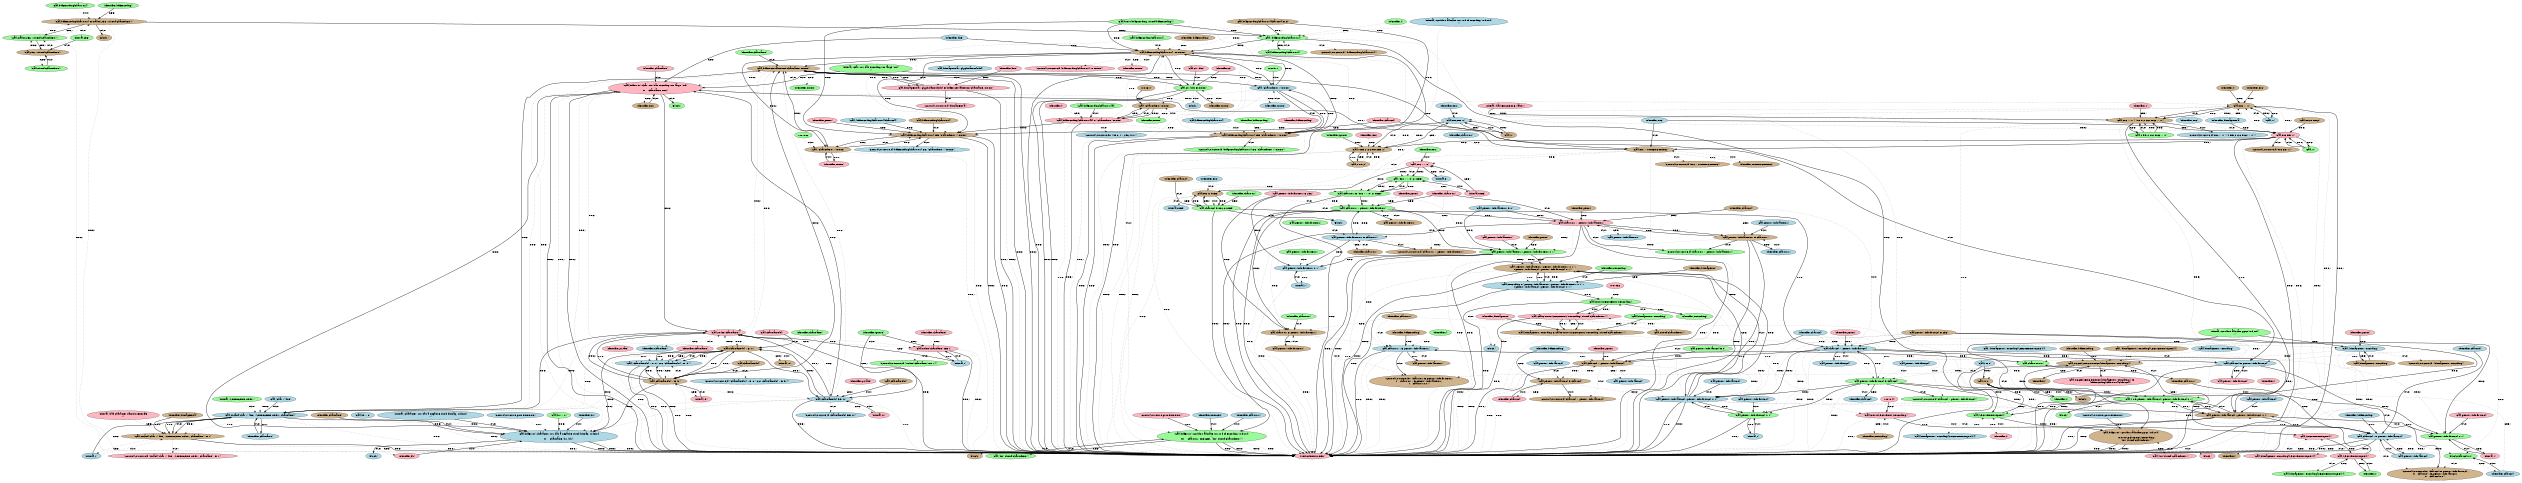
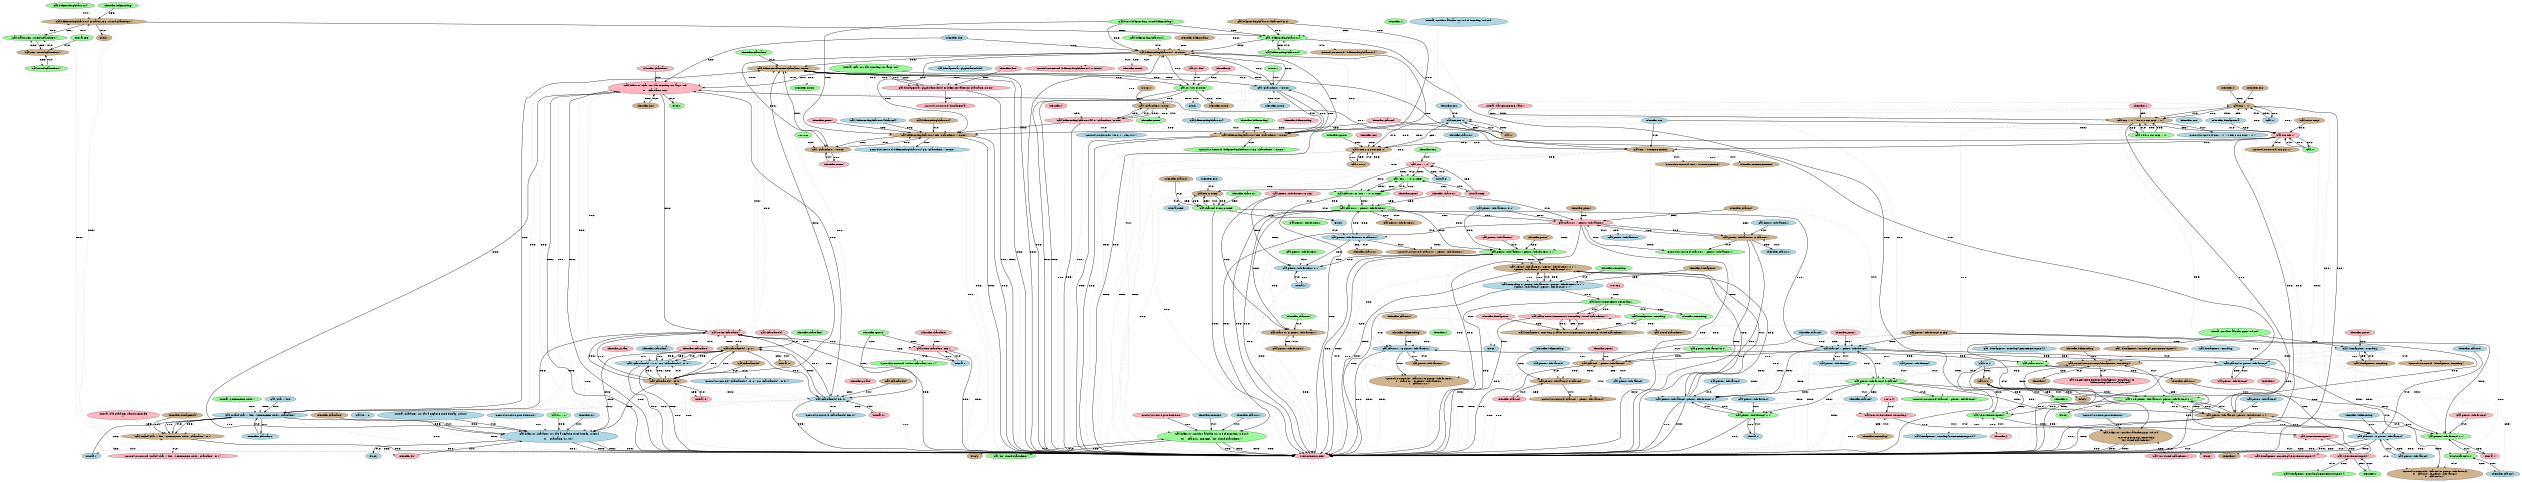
node "(Call,bdfEncoding[char_row][i])": removed
edge "(Call,char_row < pFont->info.firstRow)" -> "(Call,pFont->info.firstRow + 1)": added, label "DDG:"
edge "(Call,pFont->info.firstRow + 1)" -> "(Call,pFont->info.lastRow - pFont->info.firstRow + 1)": added, label "AST:"
